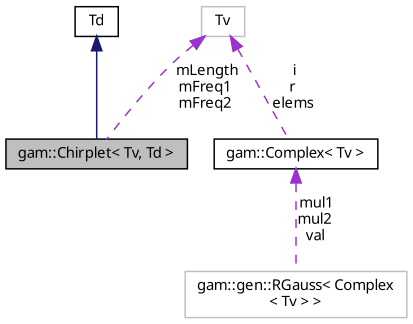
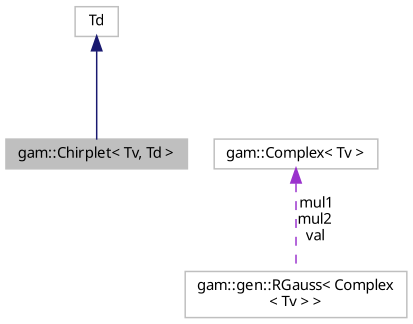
node "Td": color black -> grey75
node "Tv": removed
node "gam::Chirplet< Tv, Td >": color black -> grey75
node "gam::Complex< Tv >": color black -> grey75
